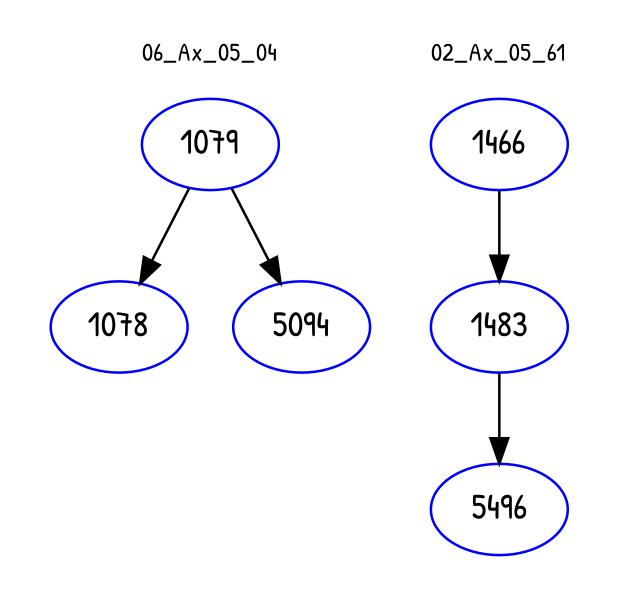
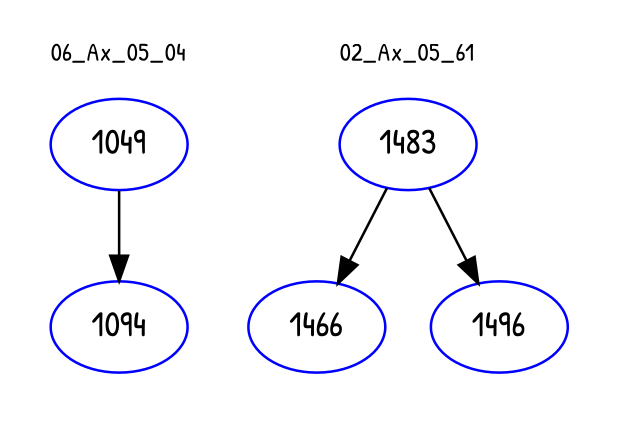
node "1079": label "1079" -> "1049"
edge "1466" -> "1483": reversed
node "1078": removed
node "5094": label "5094" -> "1094"
node "5496": label "5496" -> "1496"
